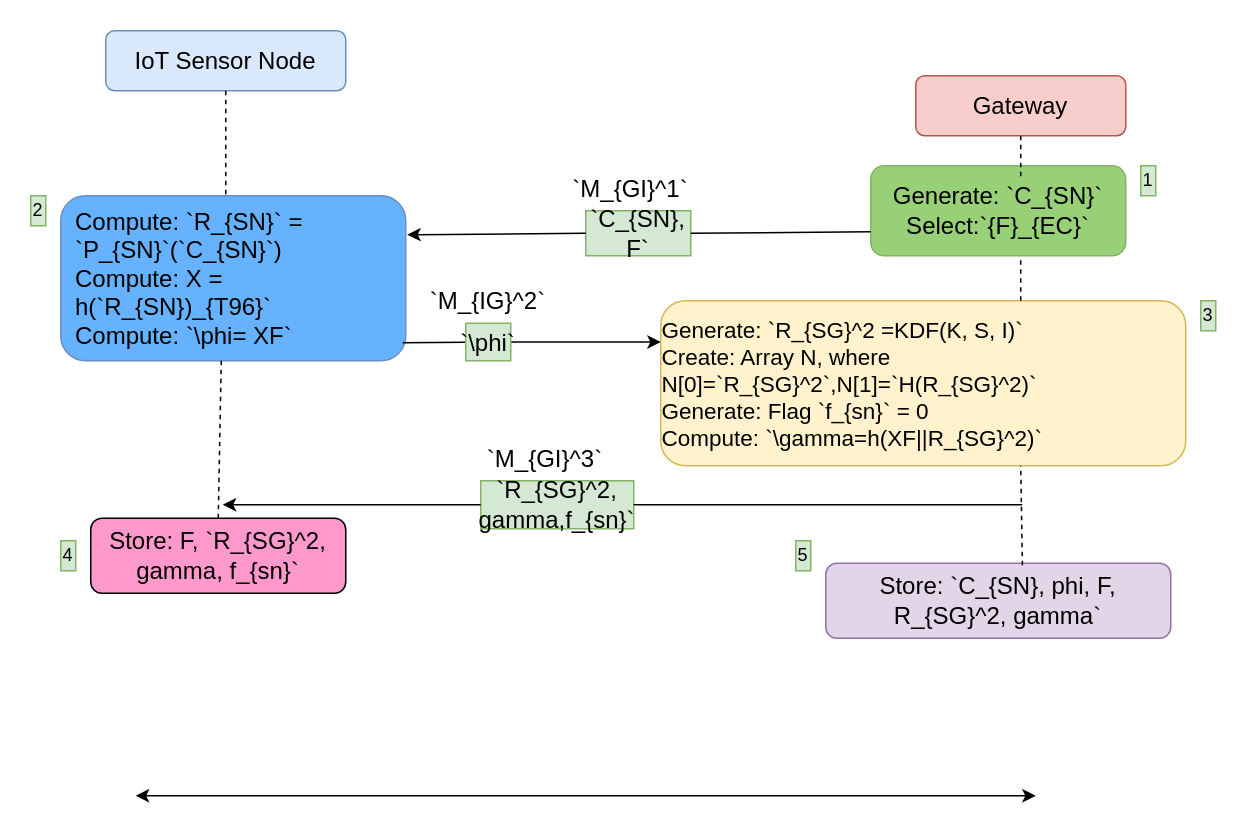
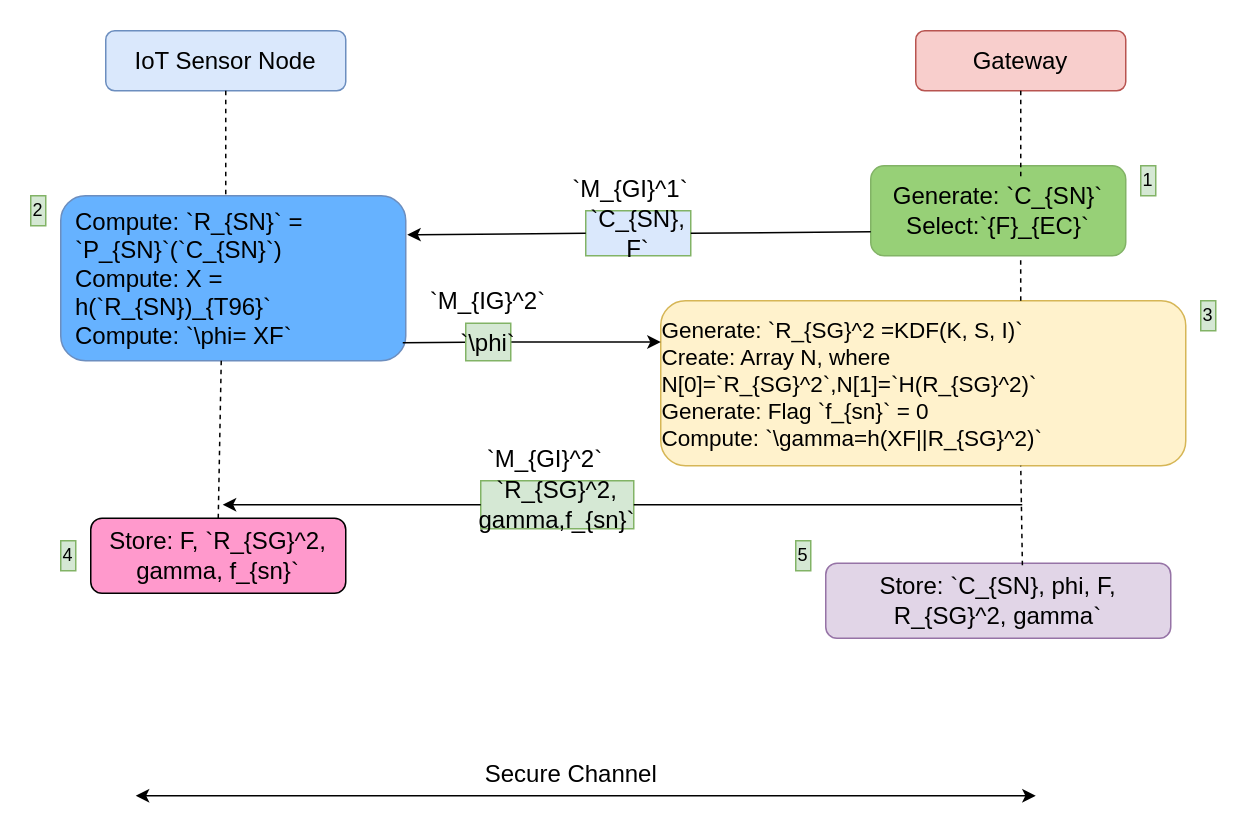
node "Gateway": moved (1021, 106) -> (1021, 61)
node "`C_{SN}, F`": fillcolor #d5e8d4 -> #dae8fc
node "`M_{GI}^3`": label "`M_{GI}^3`" -> "`M_{GI}^2`"
node "Secure Channel": added
